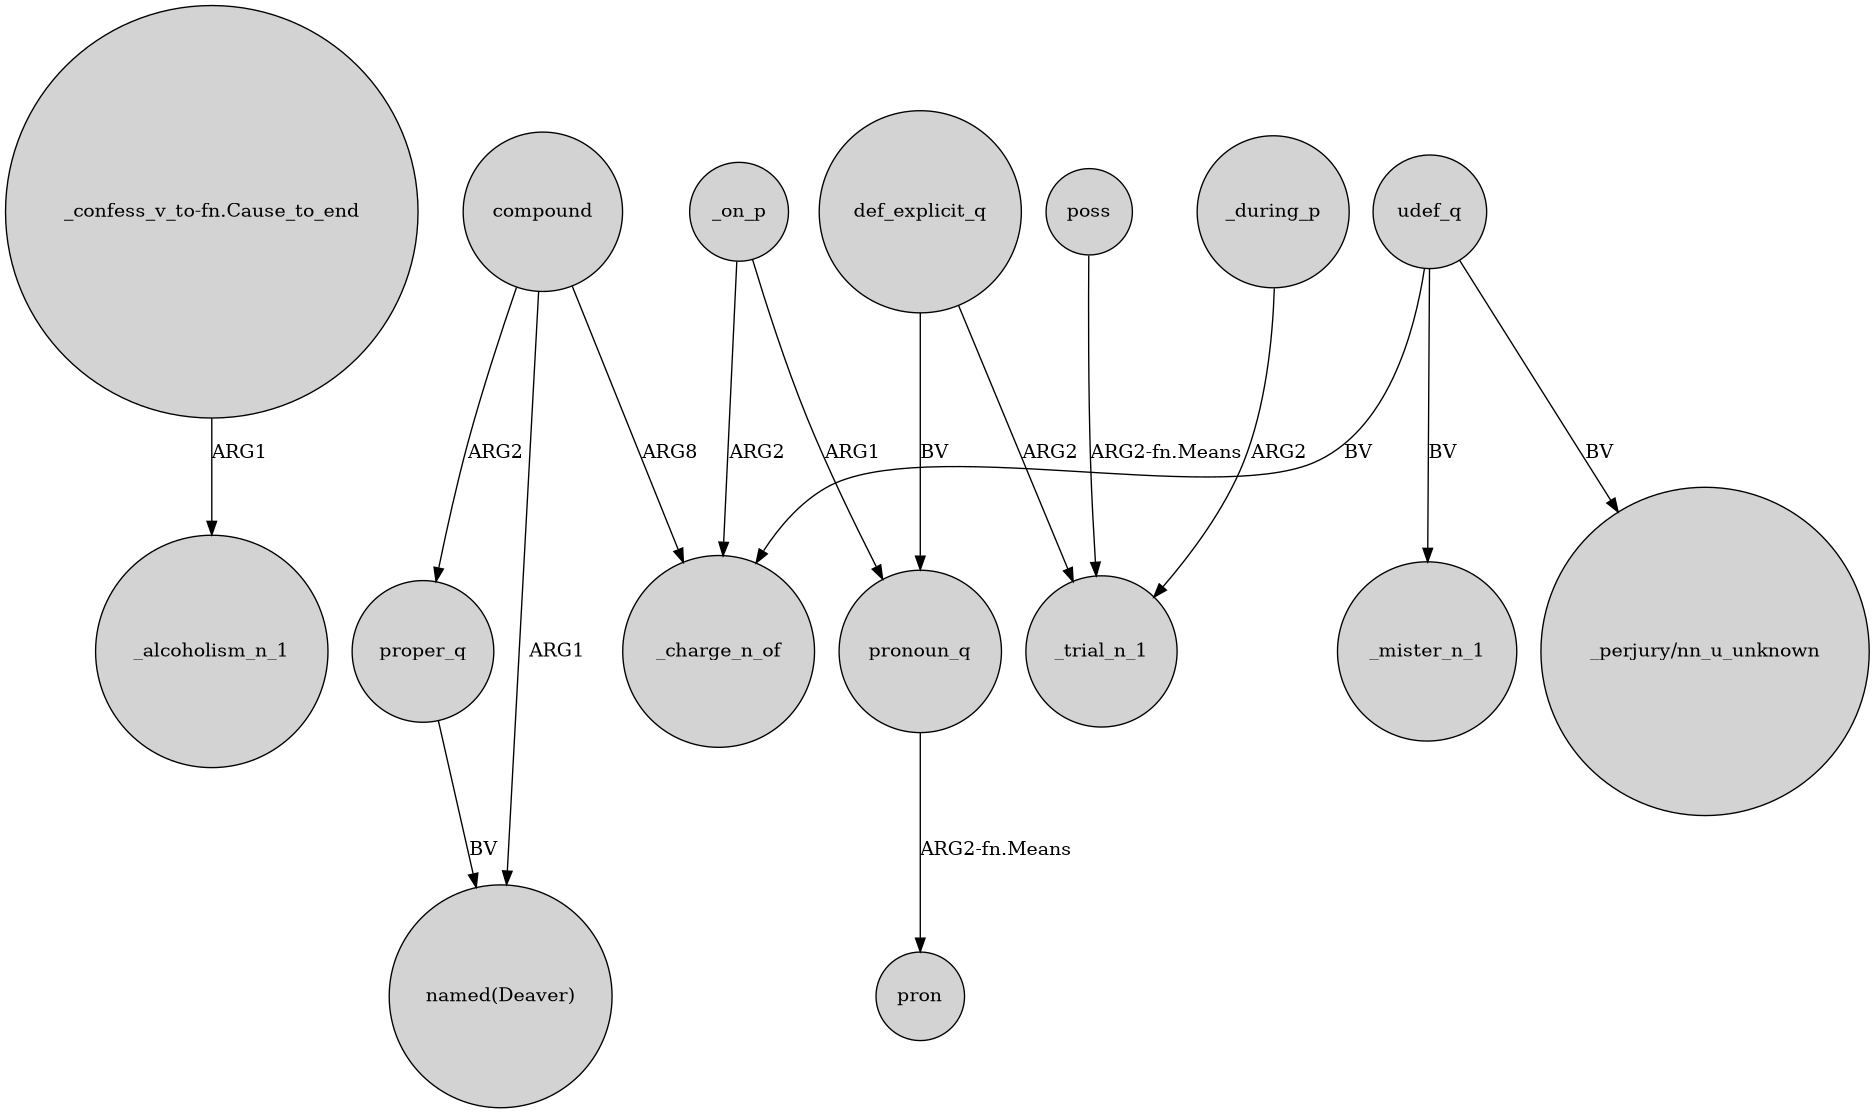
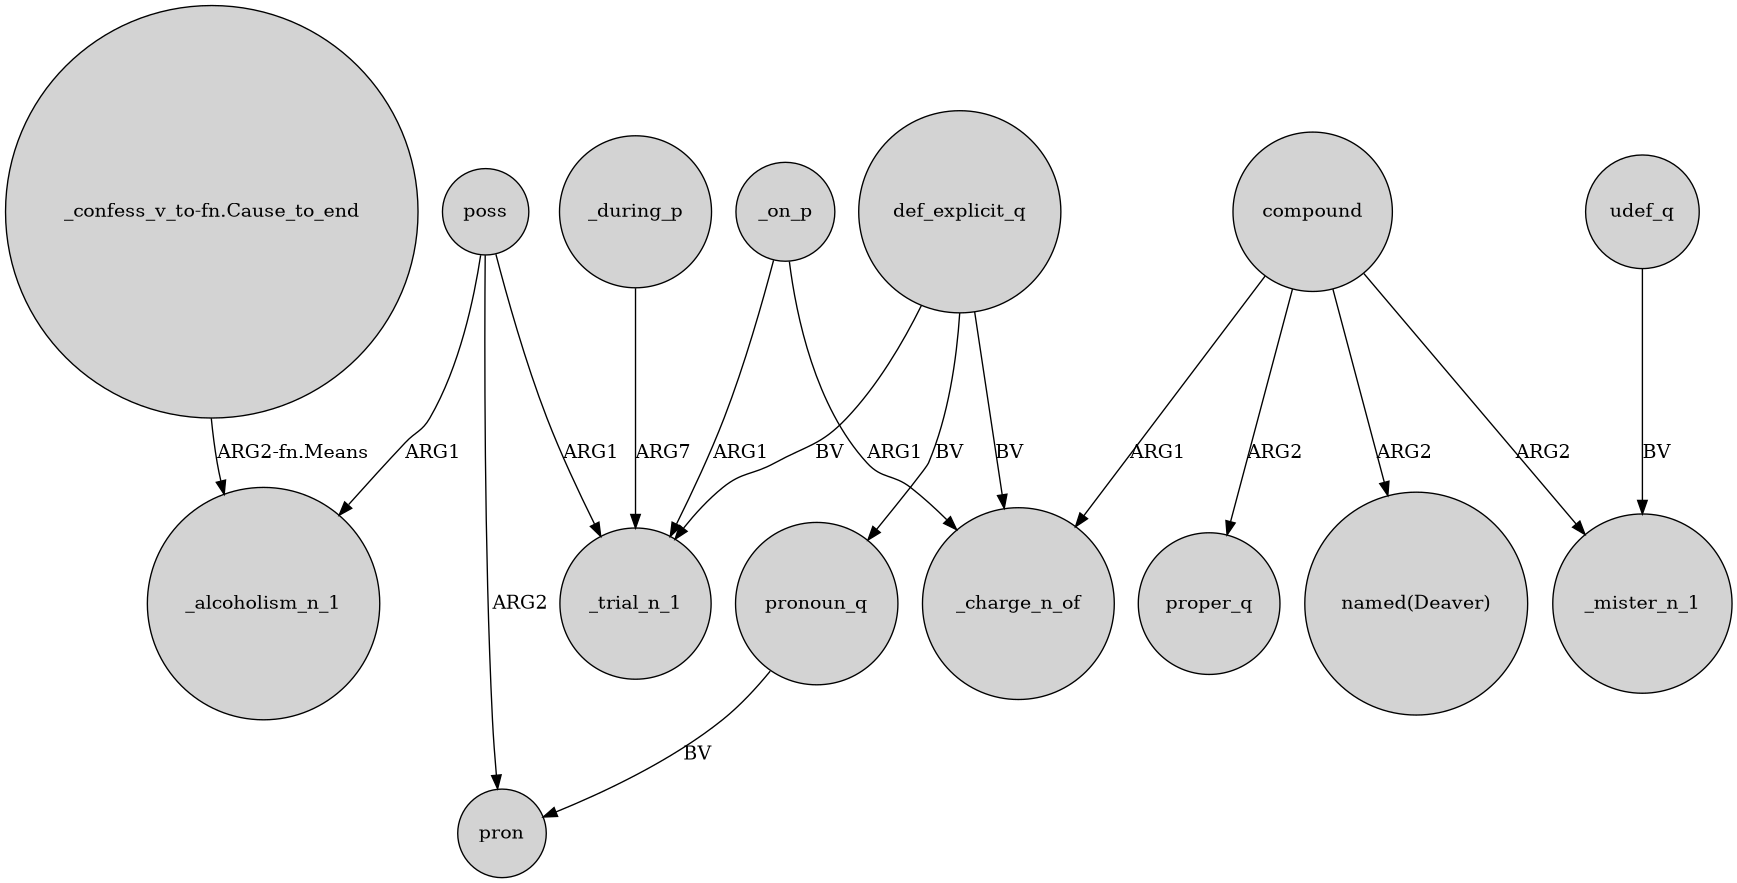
edge "poss" -> "_alcoholism_n_1": added, label "ARG1"
edge "compound" -> "_mister_n_1": added, label "ARG2"
edge "_on_p" -> "pronoun_q": now "_on_p" -> "_trial_n_1"
edge "_confess_v_to-fn.Cause_to_end" -> "_alcoholism_n_1": label "ARG1" -> "ARG2-fn.Means"
edge "compound" -> "_charge_n_of": label "ARG8" -> "ARG1"
edge "_on_p" -> "_charge_n_of": label "ARG2" -> "ARG1"
edge "def_explicit_q" -> "_trial_n_1": label "ARG2" -> "BV"
edge "poss" -> "_trial_n_1": label "ARG2-fn.Means" -> "ARG1"
edge "_during_p" -> "_trial_n_1": label "ARG2" -> "ARG7"
edge "udef_q" -> "_charge_n_of": now "def_explicit_q" -> "_charge_n_of"
edge "poss" -> "pron": added, label "ARG2"
edge "compound" -> "named(Deaver)": label "ARG1" -> "ARG2"
node "_perjury/nn_u_unknown": removed
edge "proper_q" -> "named(Deaver)": removed, label "BV"
edge "pronoun_q" -> "pron": label "ARG2-fn.Means" -> "BV"
